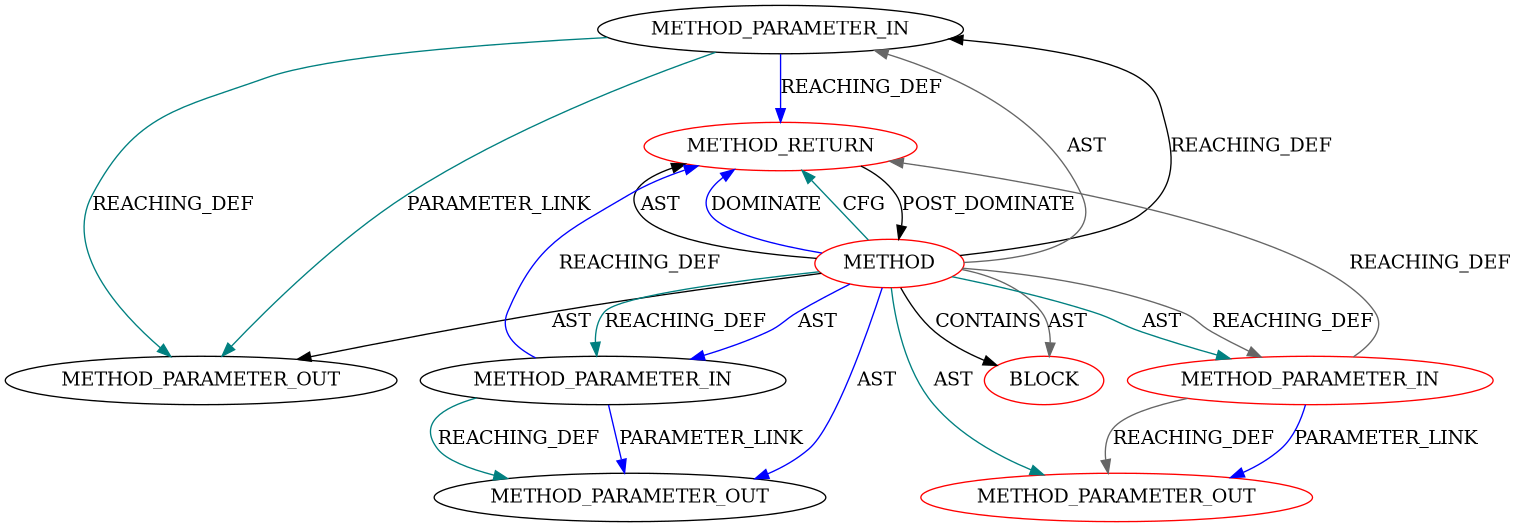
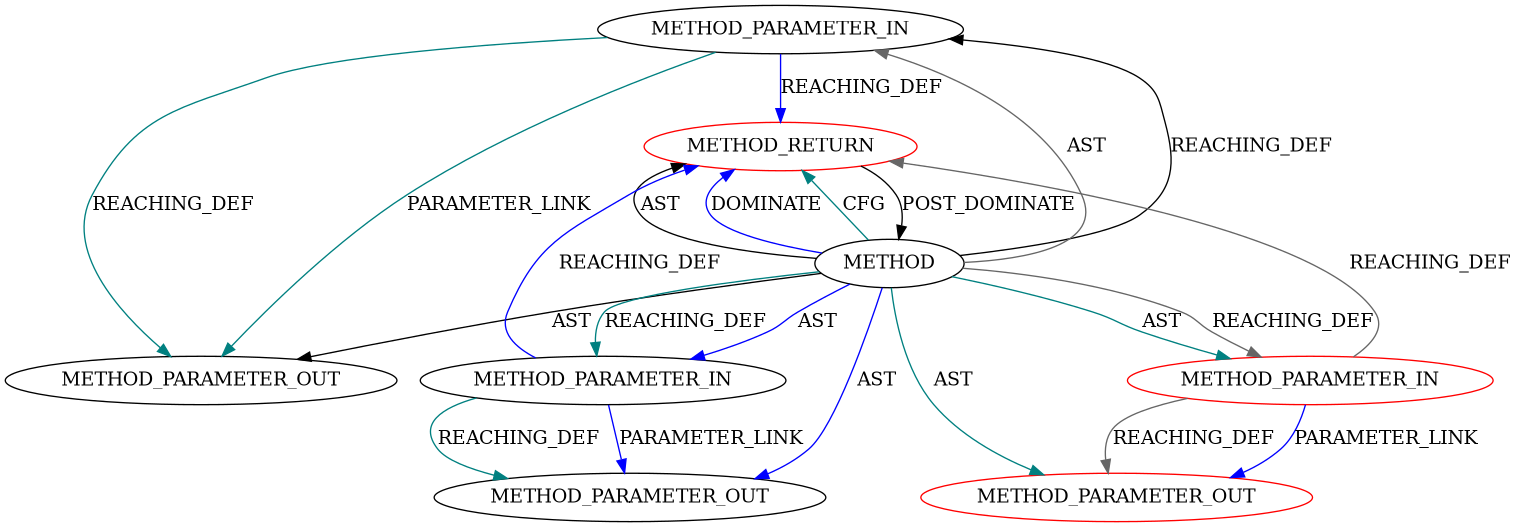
node "METHOD": color red -> black
node "BLOCK": removed
